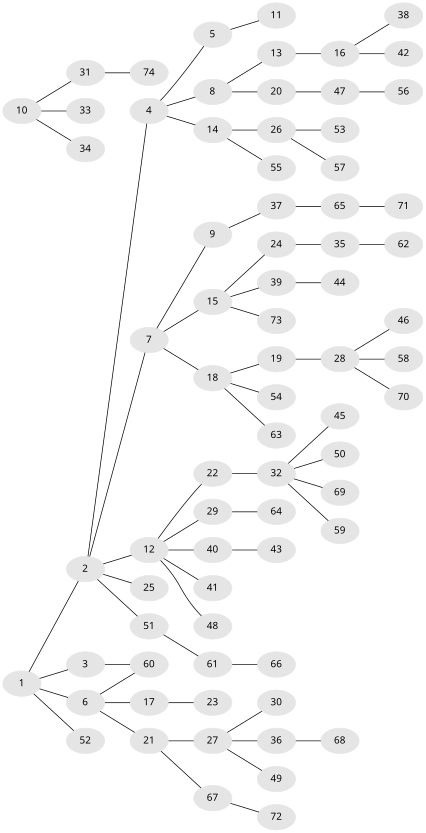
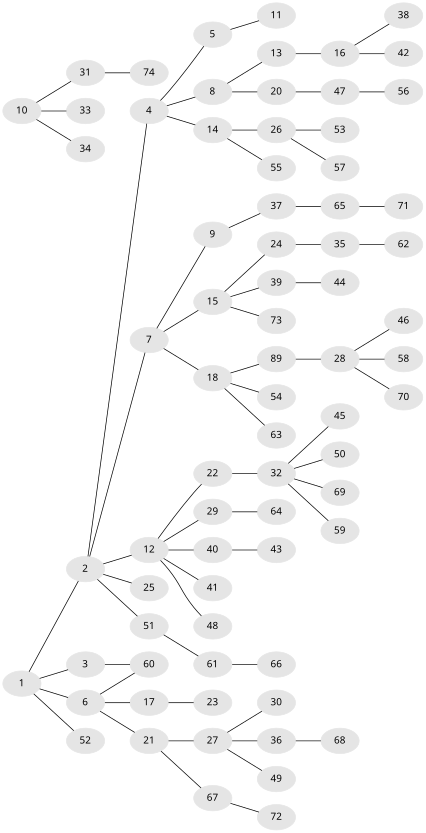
node "19": label "19" -> "89"
